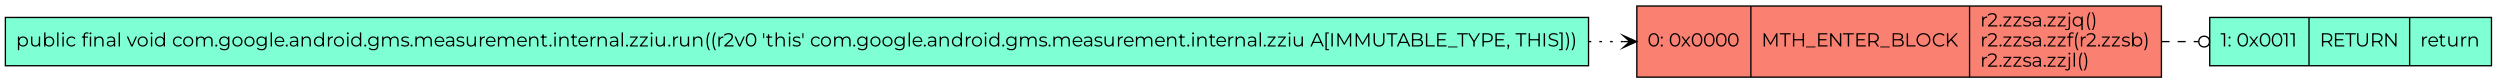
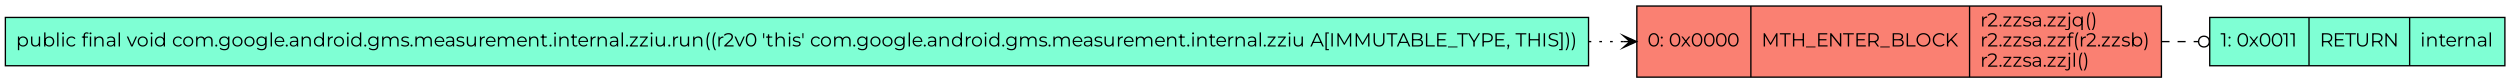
node "1: 0x0011": text "return" -> "internal"
